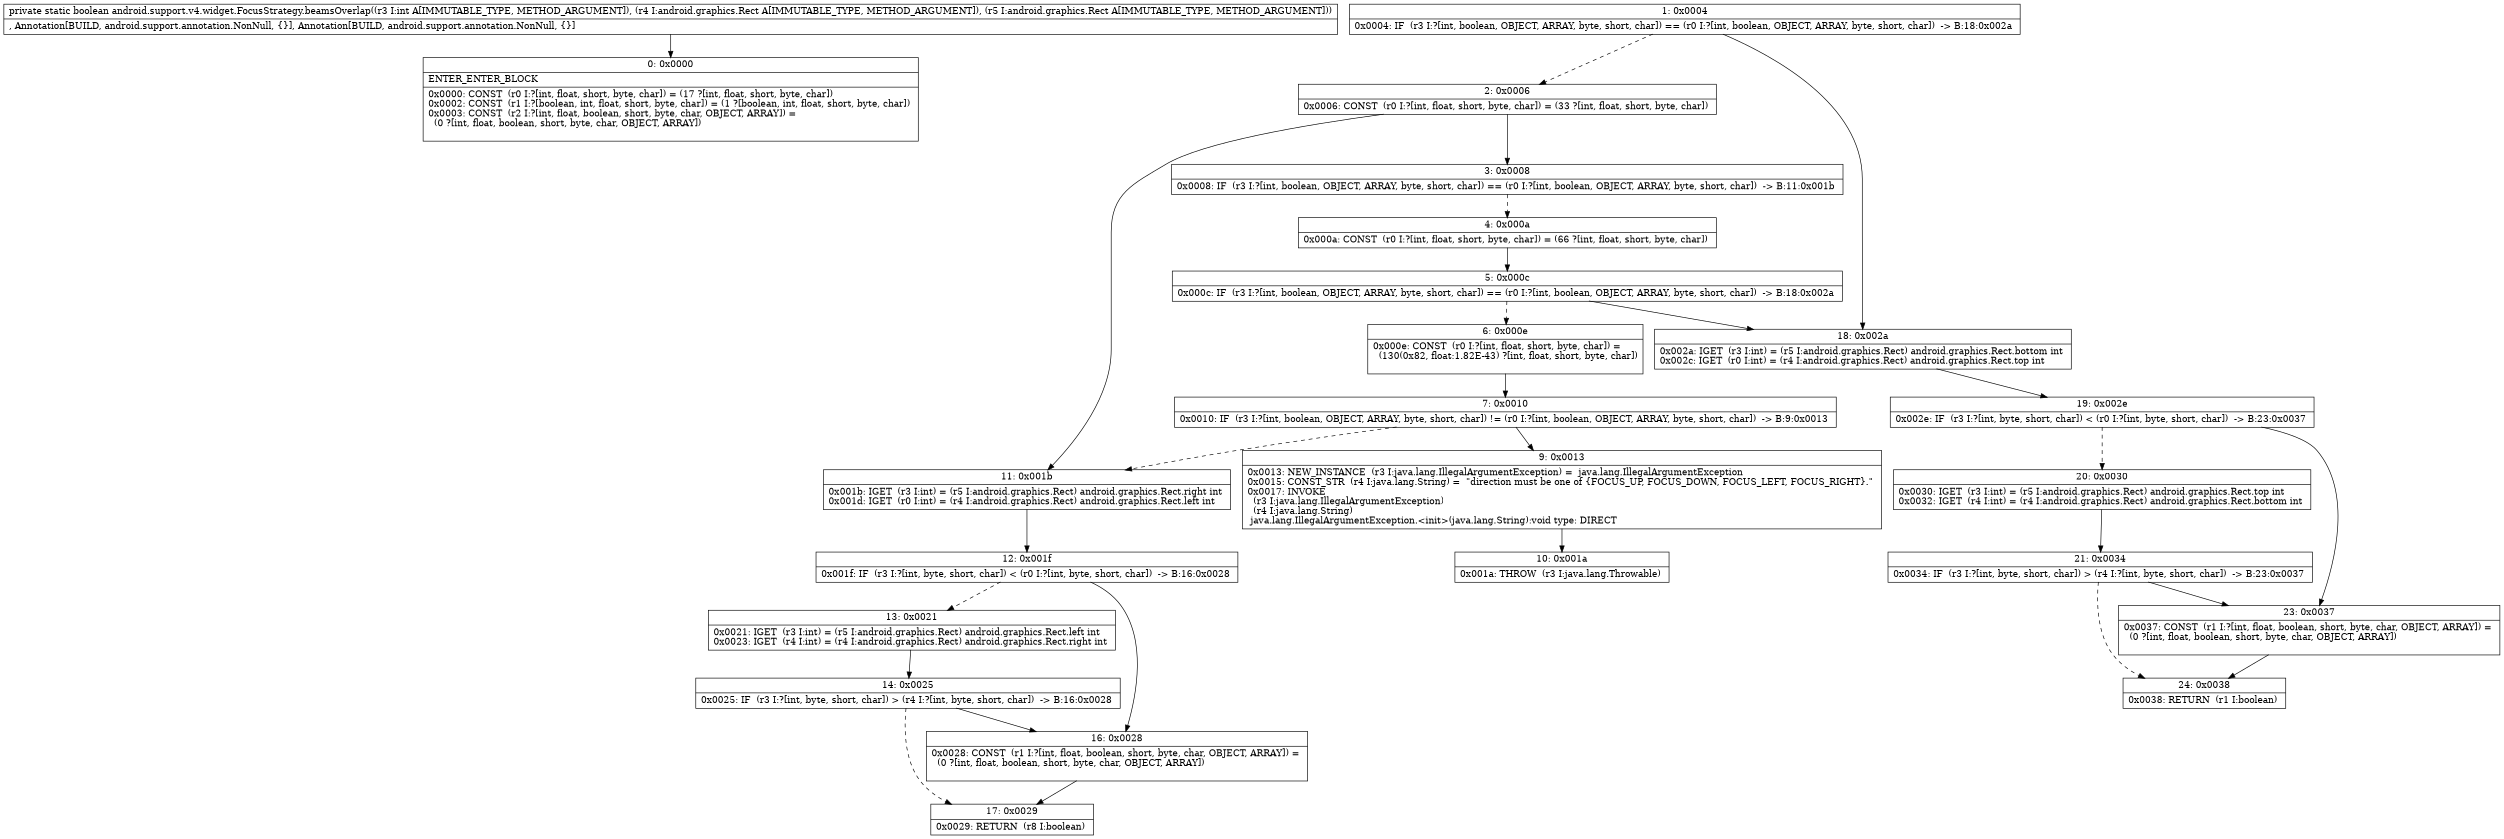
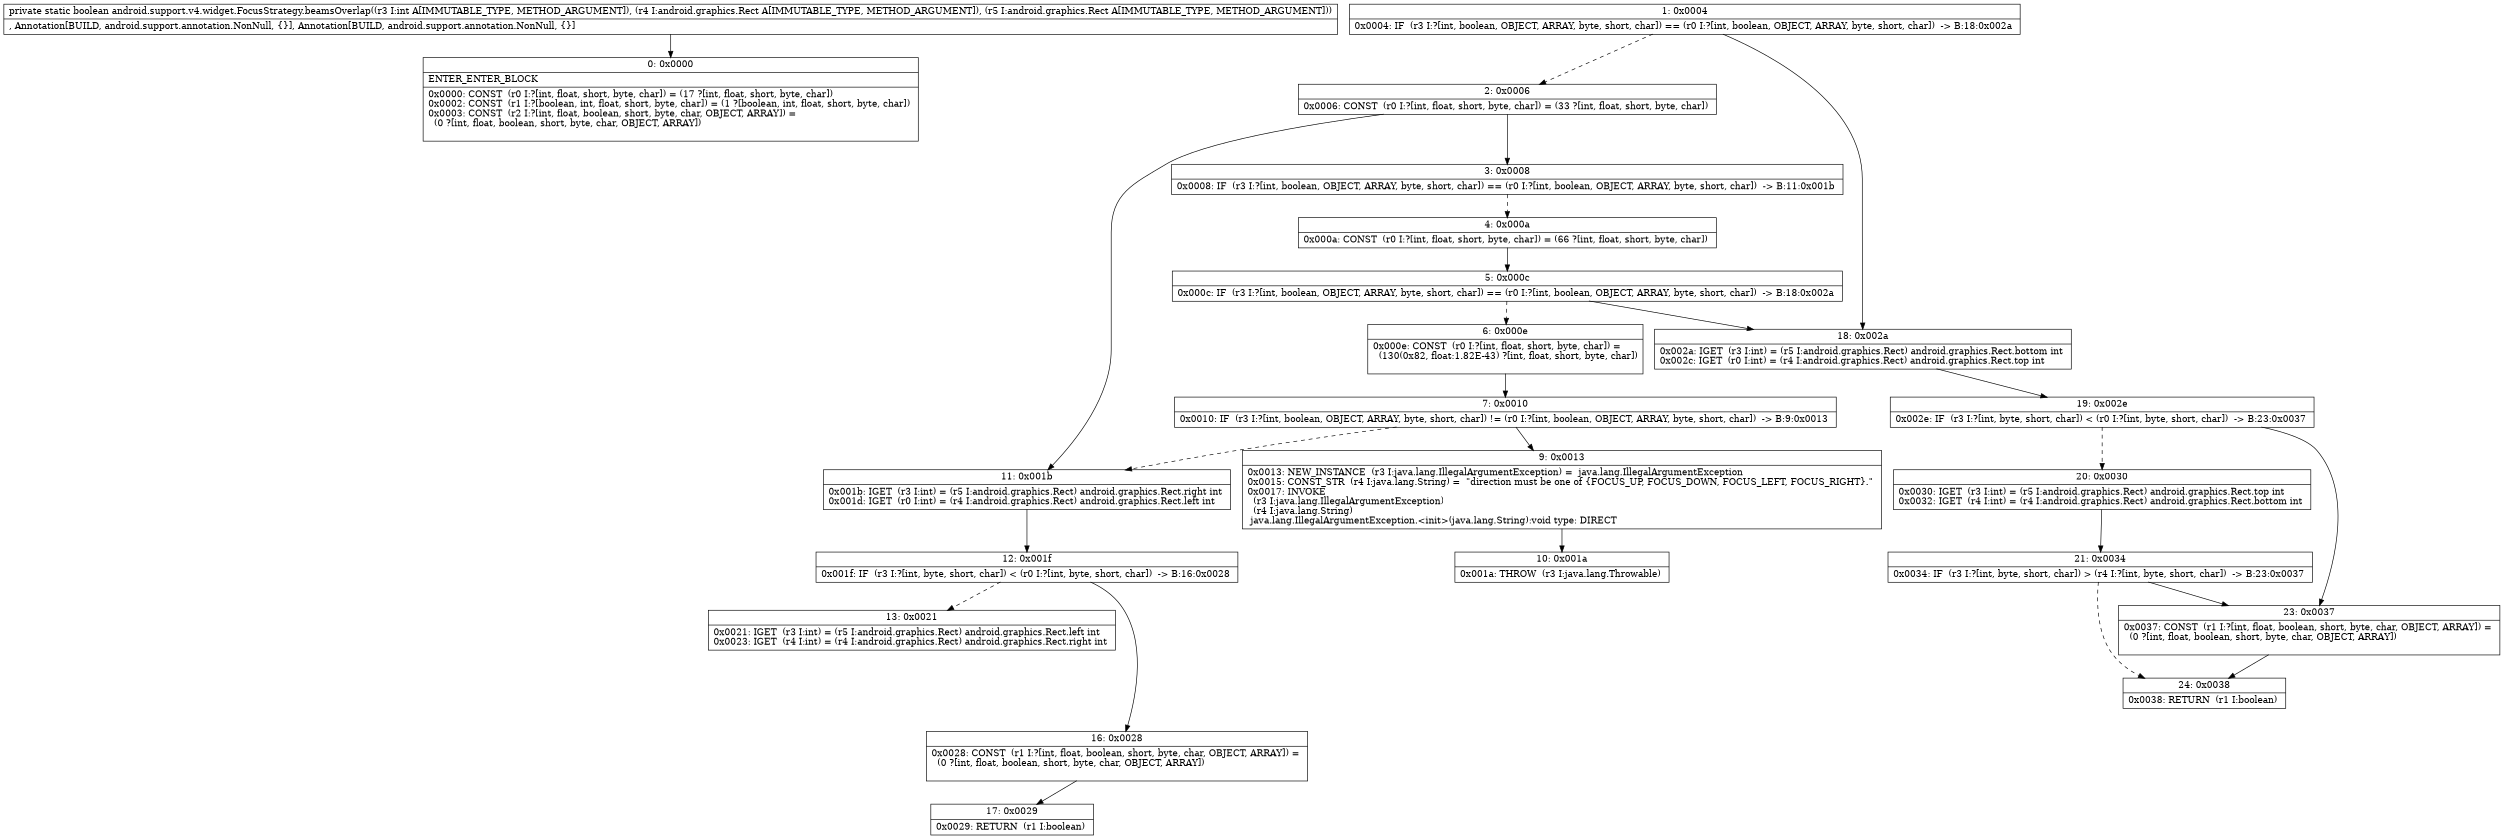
node "14: 0x0025": removed
node "17: 0x0029": text "0x0029: RETURN  (r8 I:boolean)" -> "0x0029: RETURN  (r1 I:boolean)"
